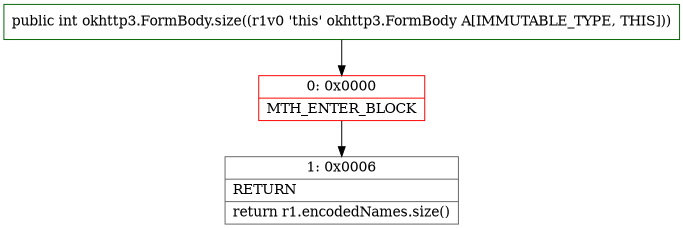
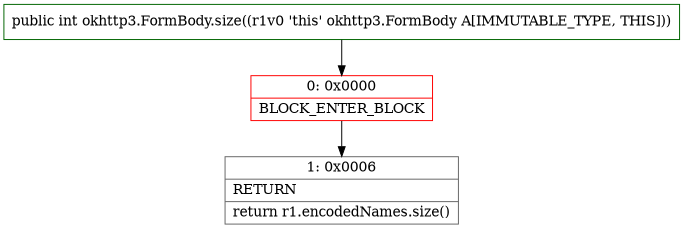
node "0: 0x0000": text "MTH_ENTER_BLOCK" -> "BLOCK_ENTER_BLOCK"
